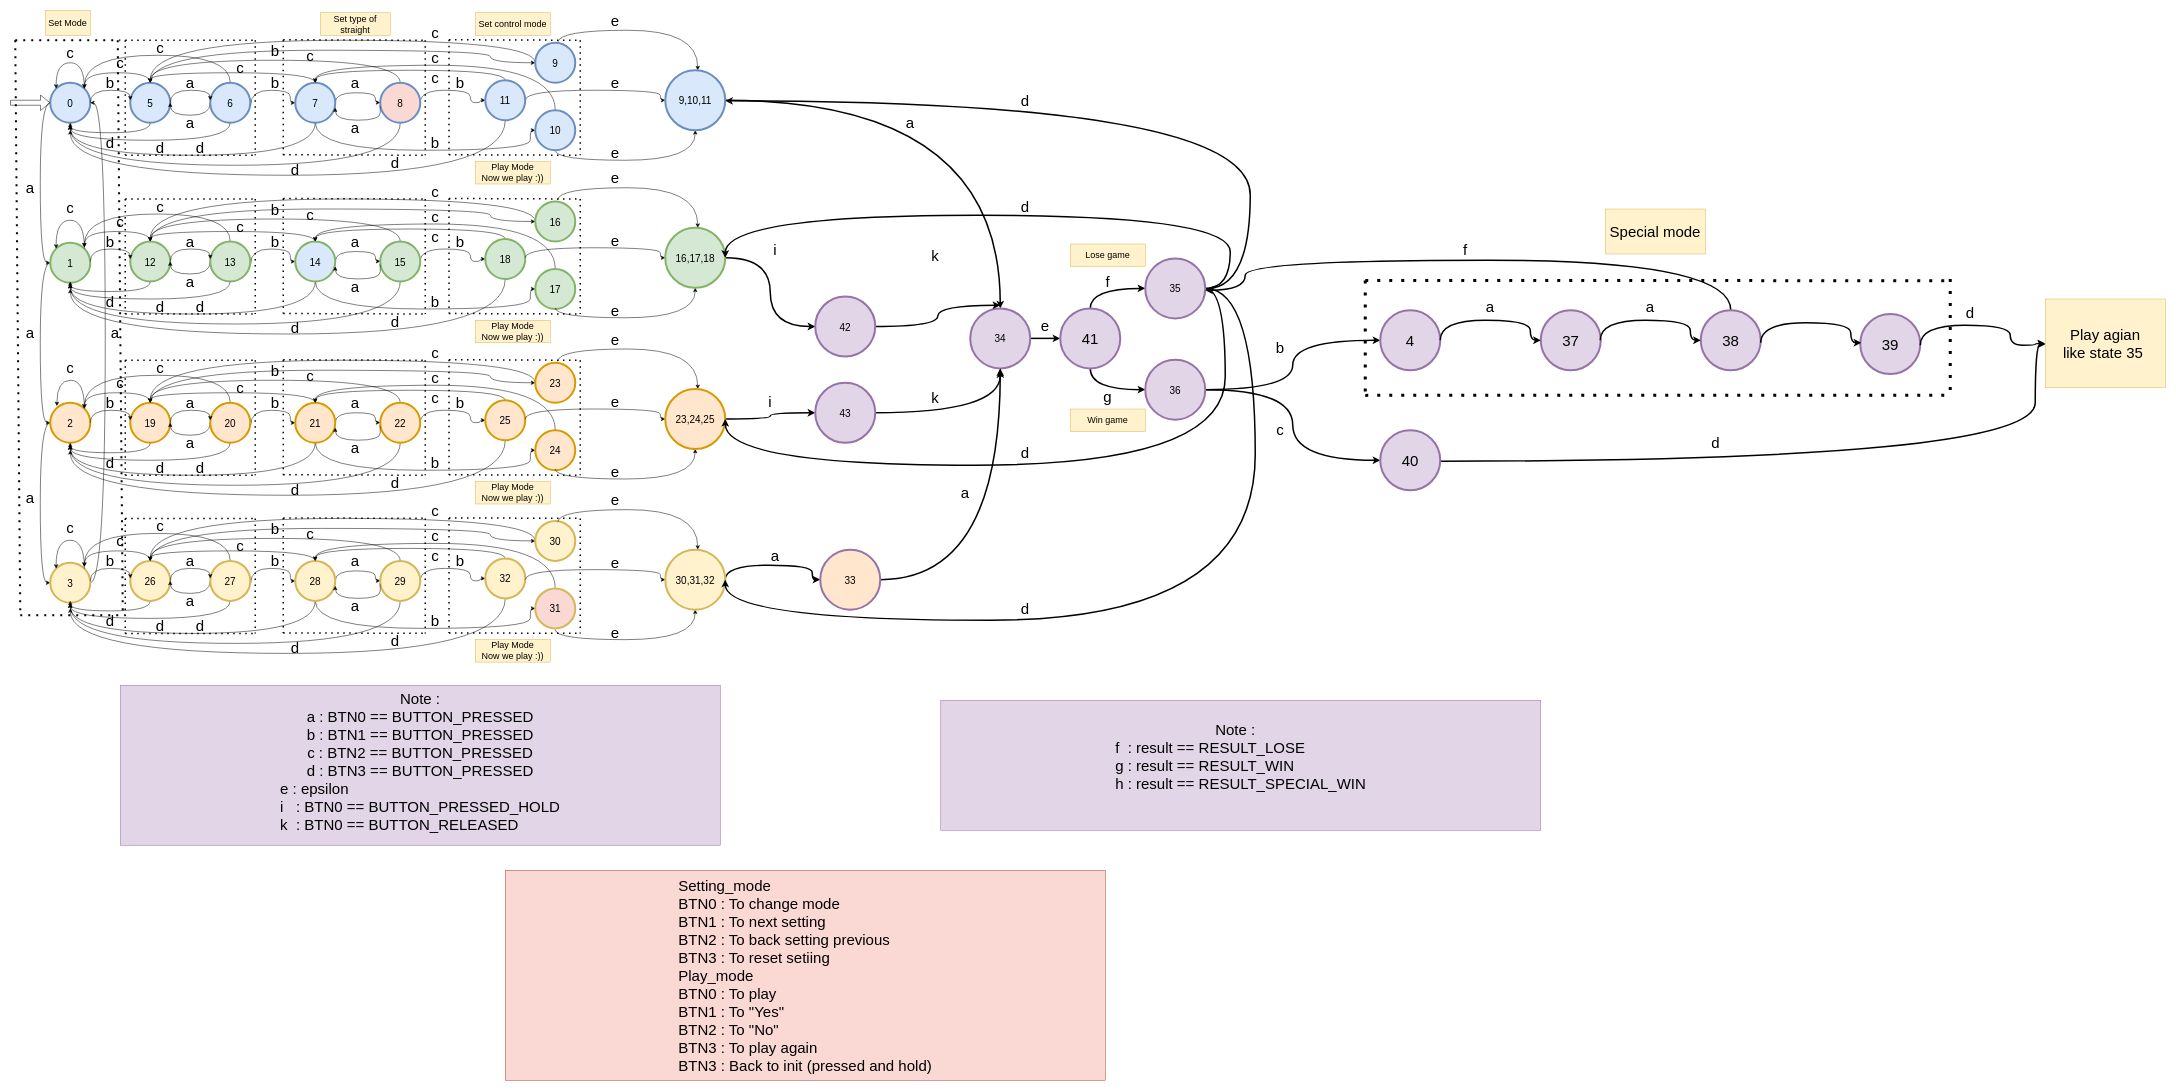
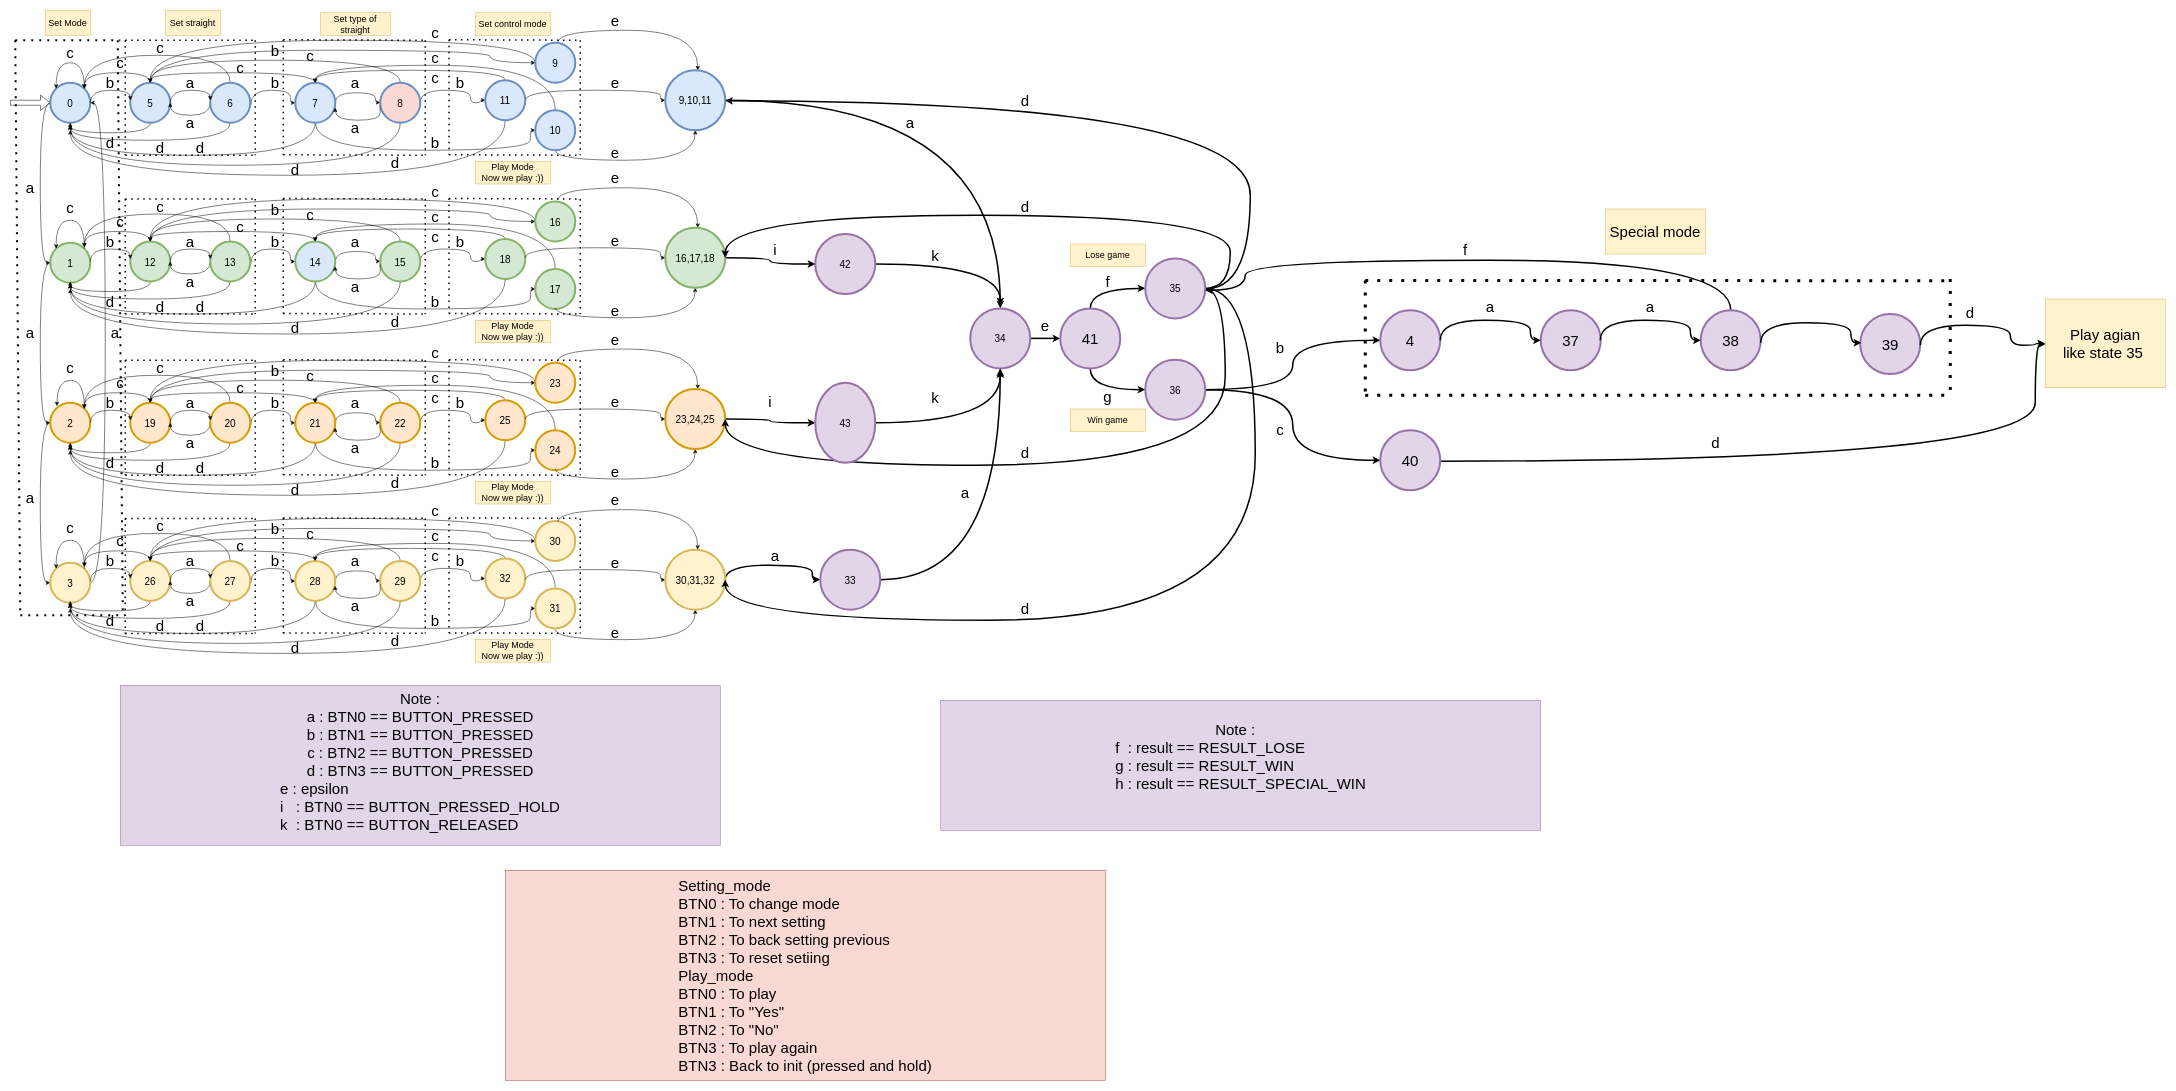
node "Set straight": added
node "42": moved (845, 327) -> (845, 264)
node "43": size 60x60 -> 60x80
node "33": fillcolor #ffe6cc -> #e1d5e7
node "31": fillcolor #fad9d5 -> #fff2cc
